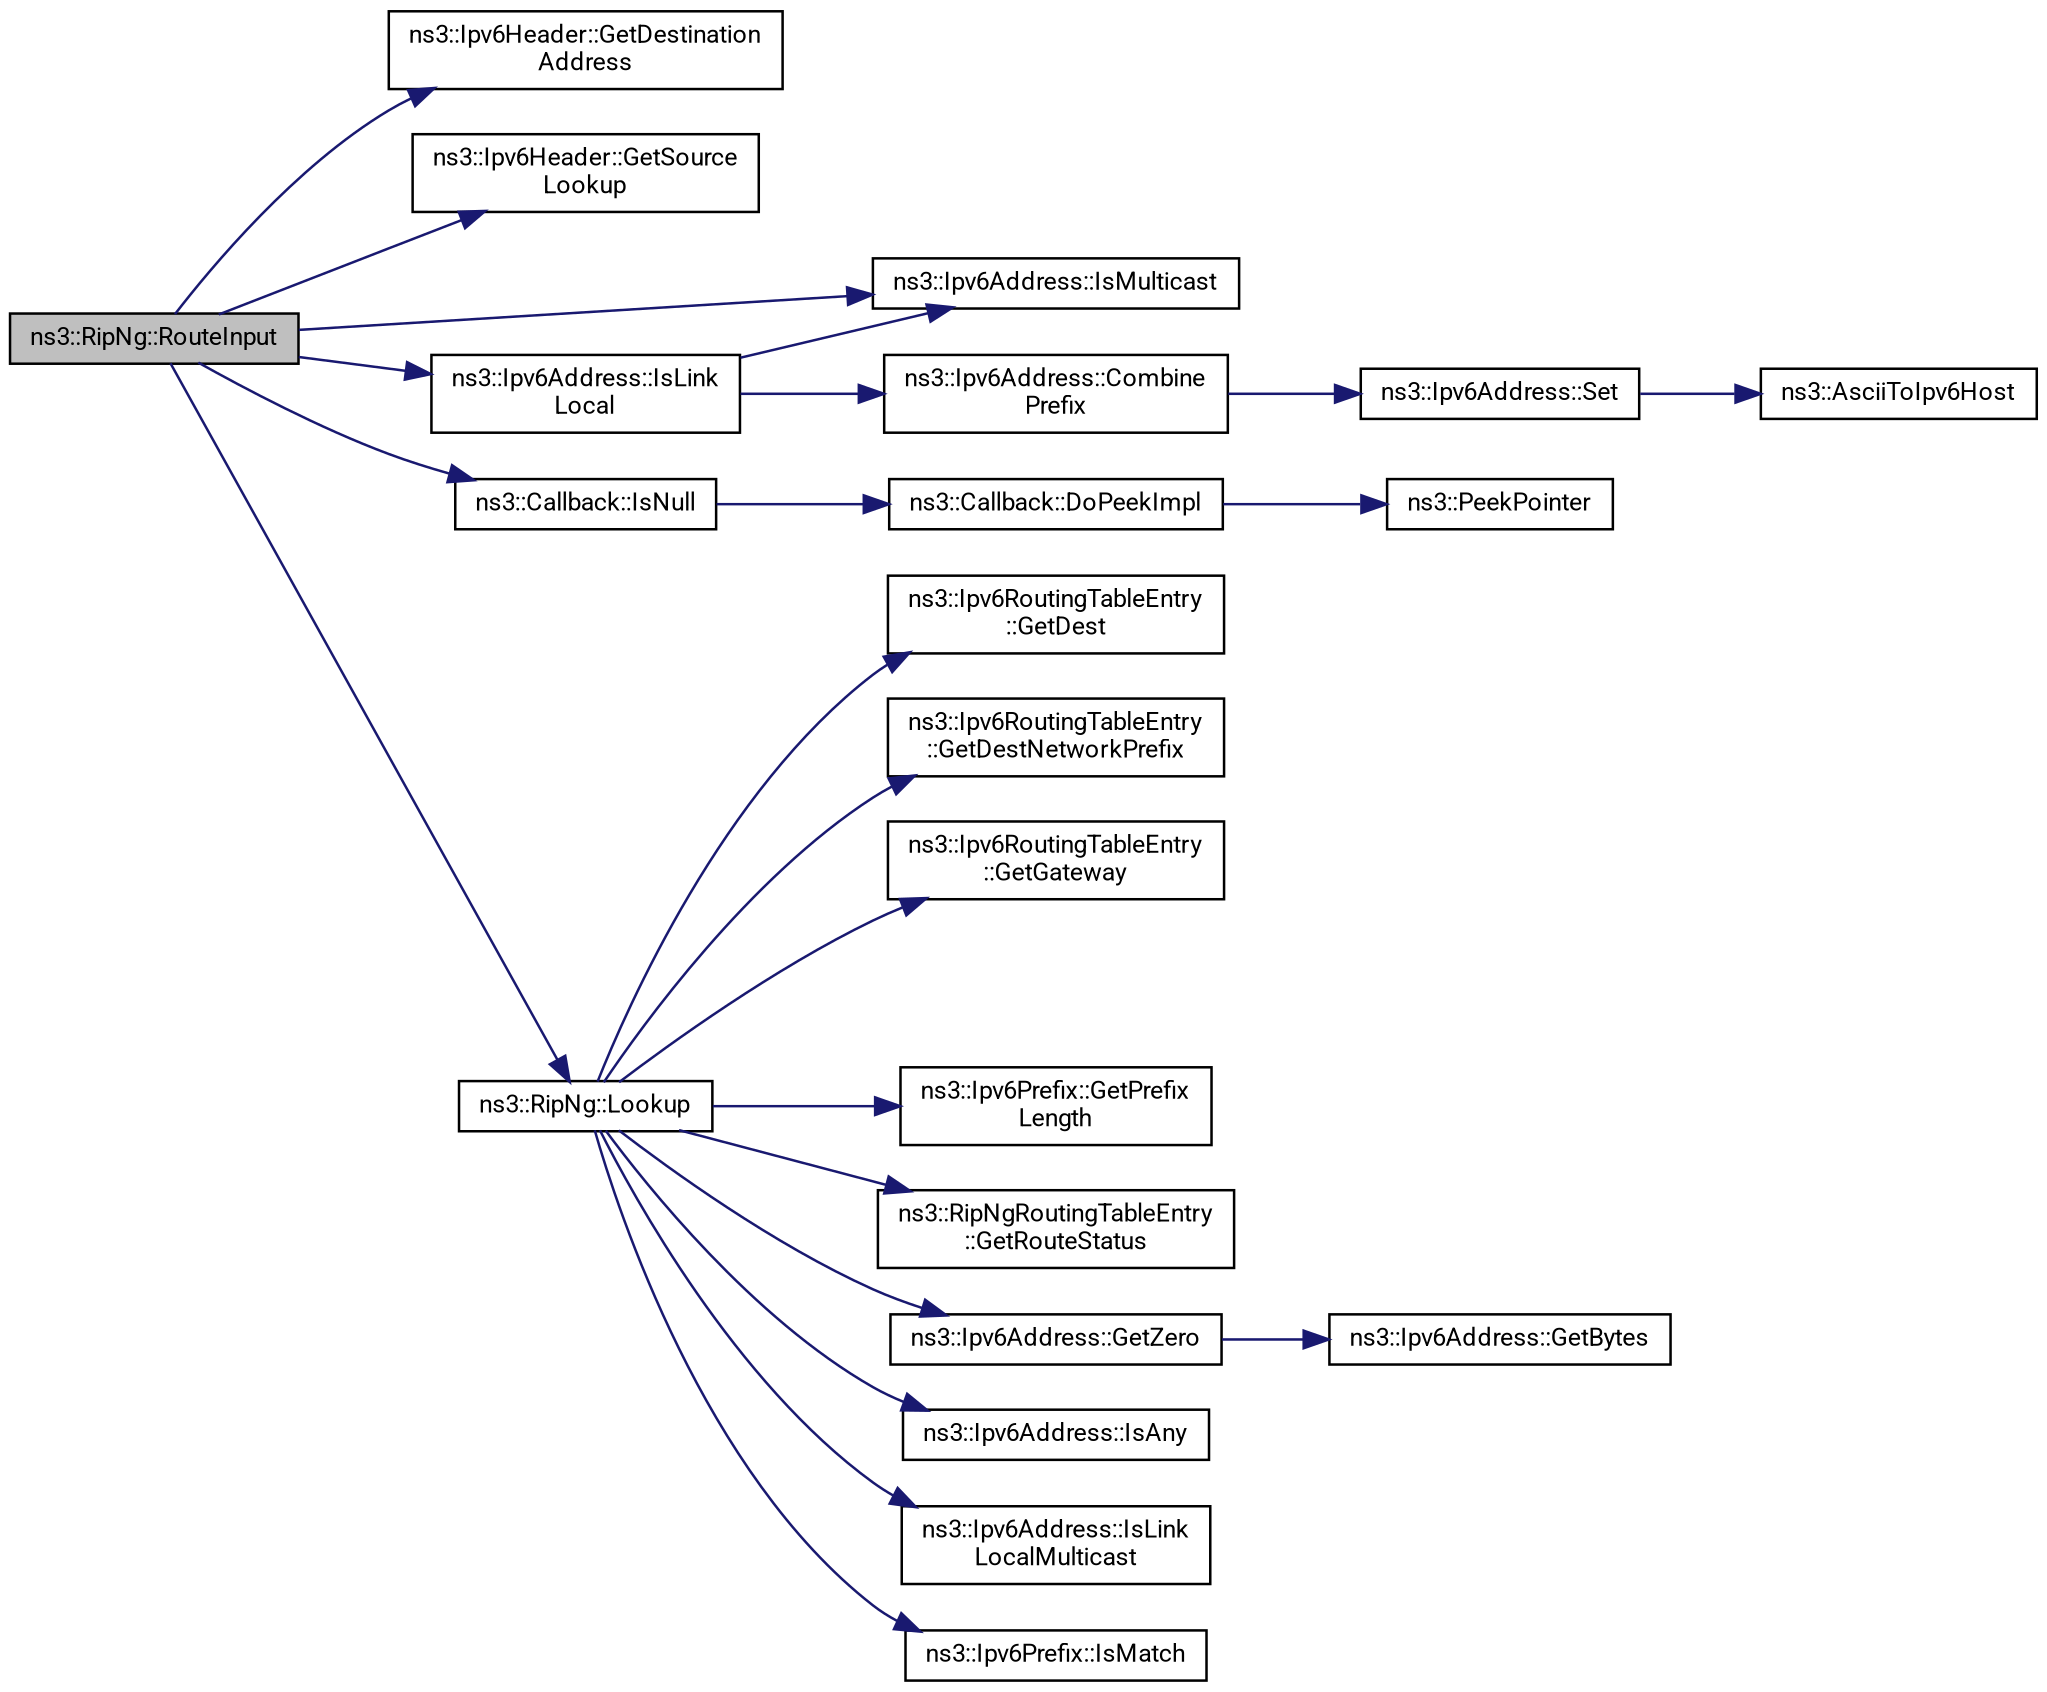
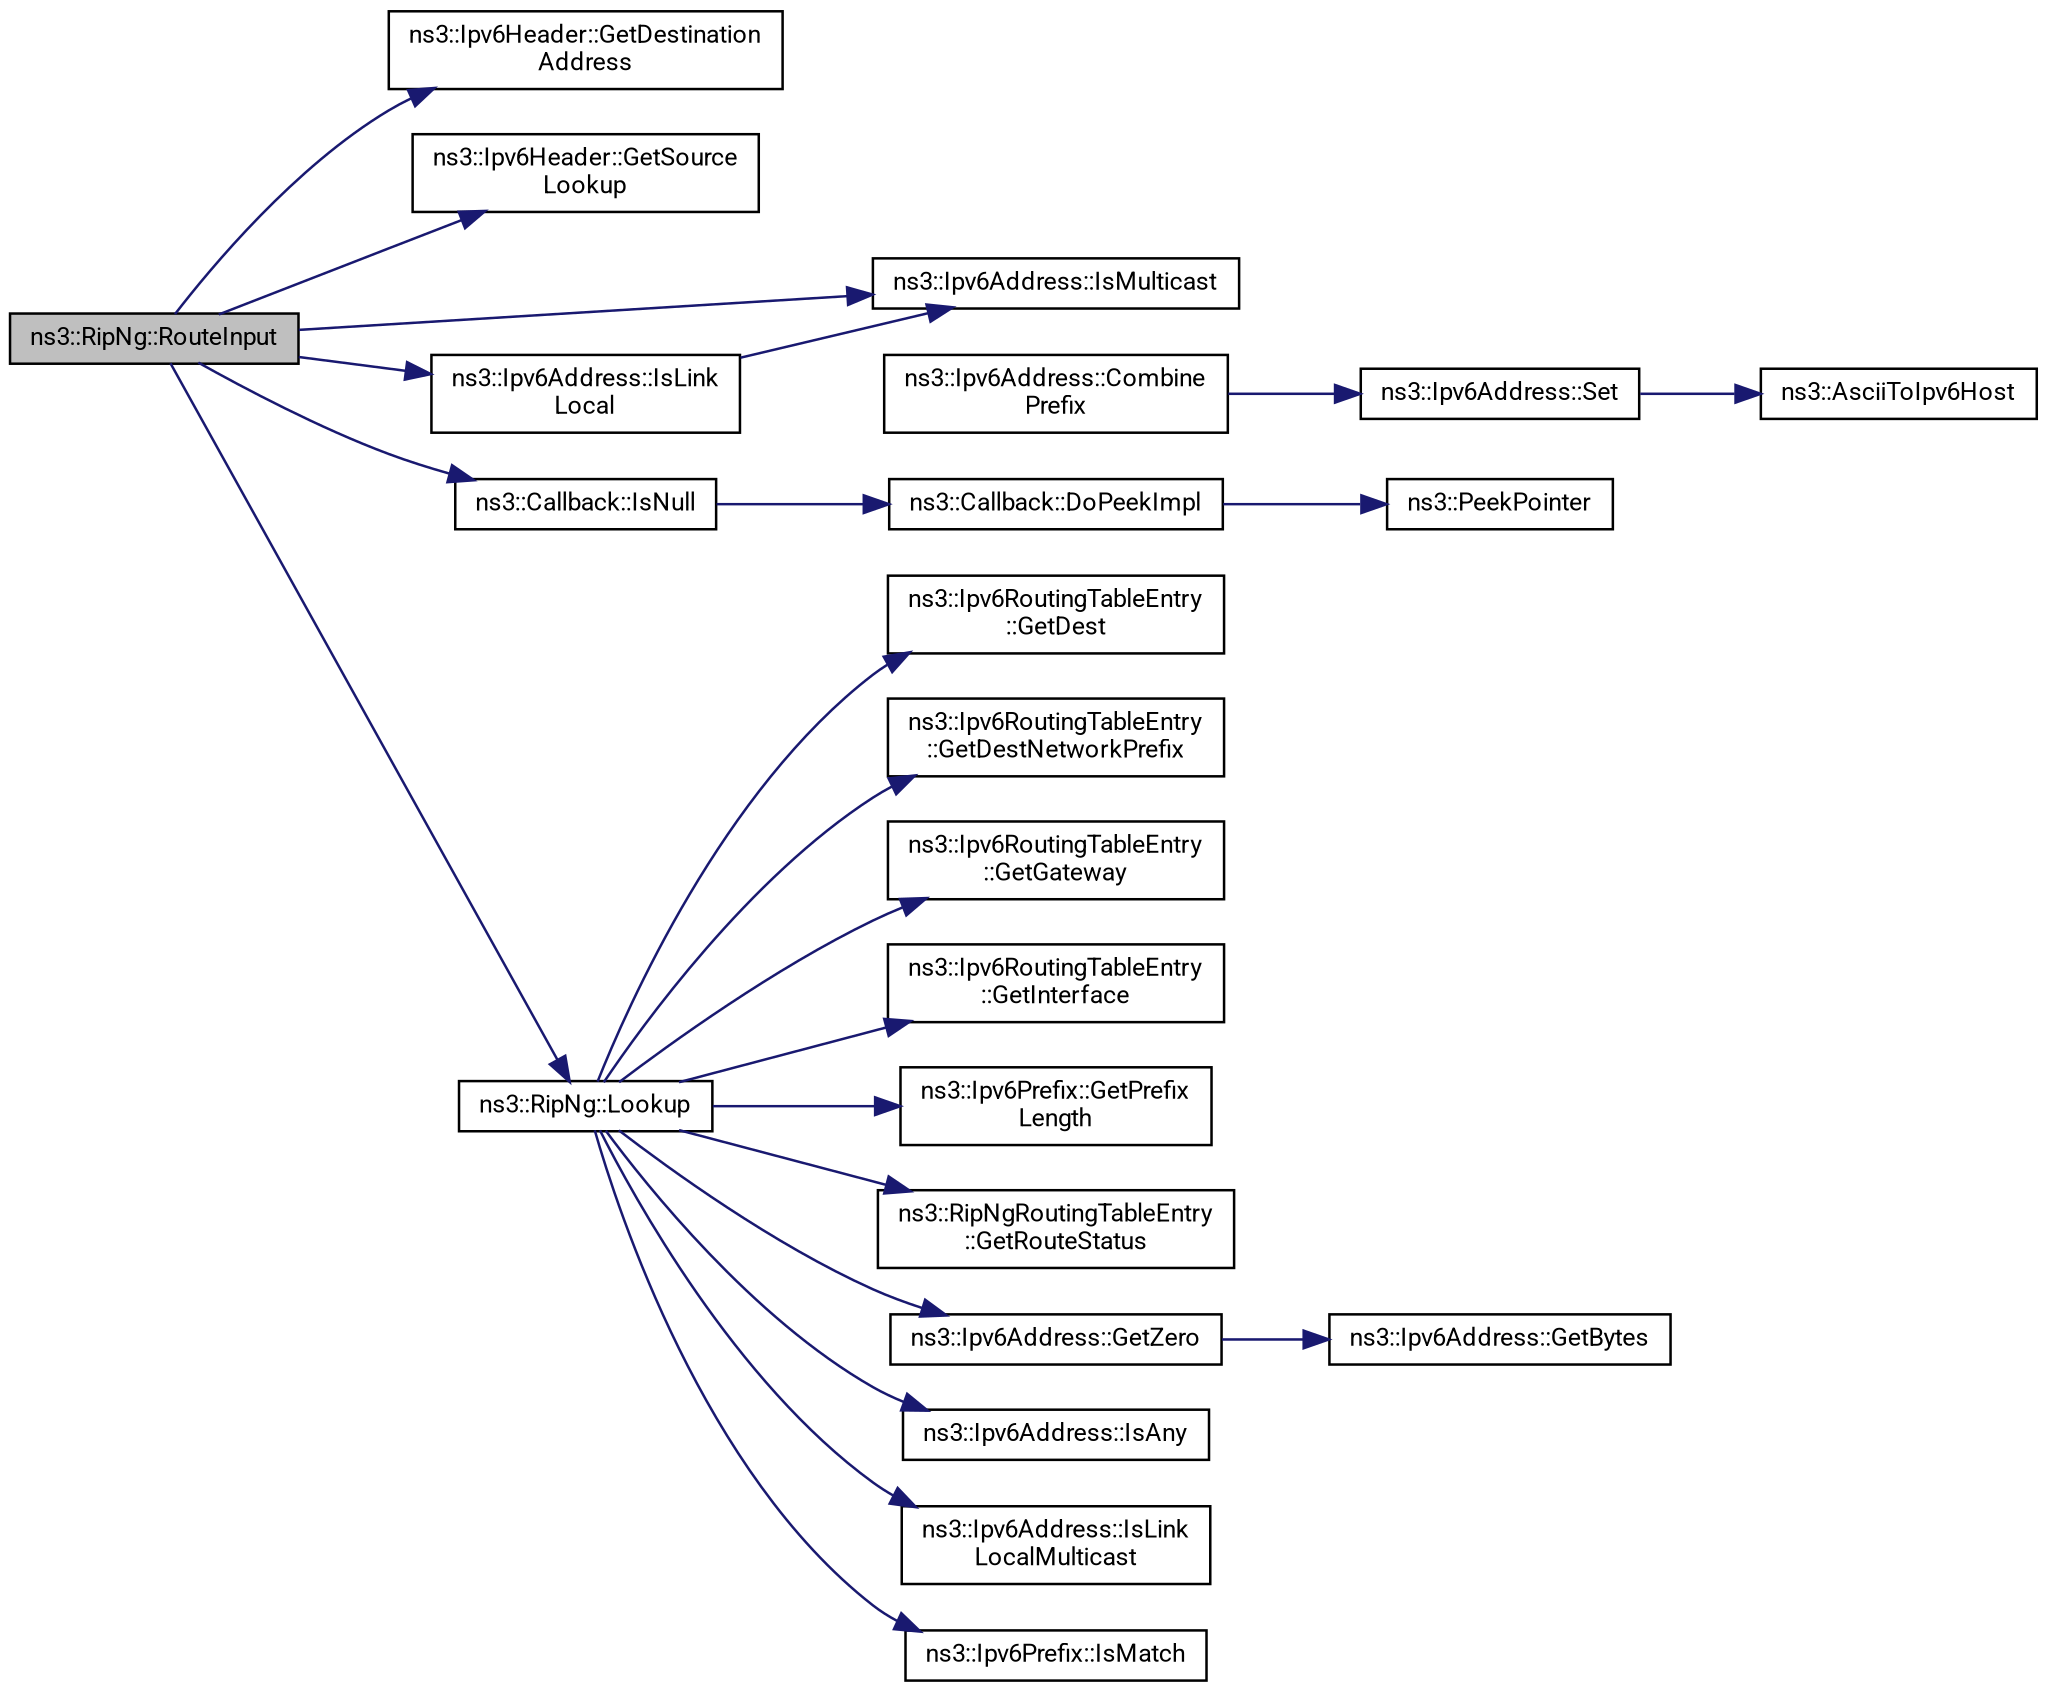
edge "ns3::Ipv6Address::IsLink Local" -> "ns3::Ipv6Address::Combine Prefix": removed
node "ns3::Ipv6RoutingTableEntry ::GetInterface": added
